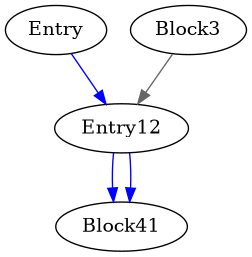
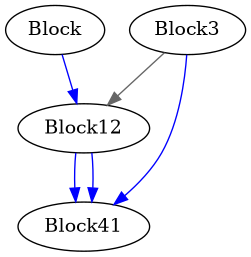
node "Entry": label "Entry" -> "Block"
node "Entry12": label "Entry12" -> "Block12"
edge "Block3" -> "Block41": added
